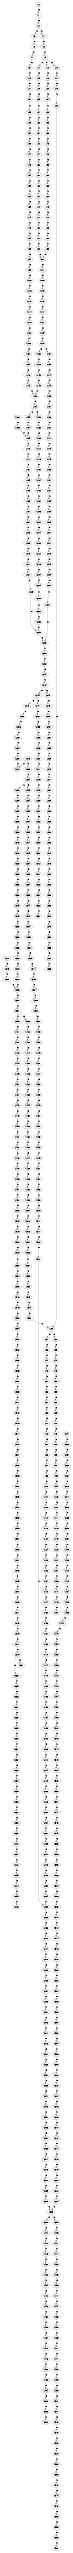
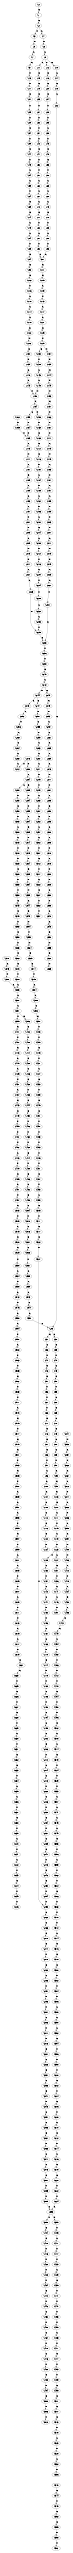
edge "S124" -> "S128": now "S123" -> "S128"
edge "S619" -> "S623": now "S621" -> "S623"
edge "S536" -> "S540": removed, label "C"
